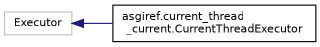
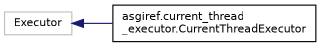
node "asgiref.current_thread _current.CurrentThreadExecutor": label "asgiref.current_thread _current.CurrentThreadExecutor" -> "asgiref.current_thread _executor.CurrentThreadExecutor"
